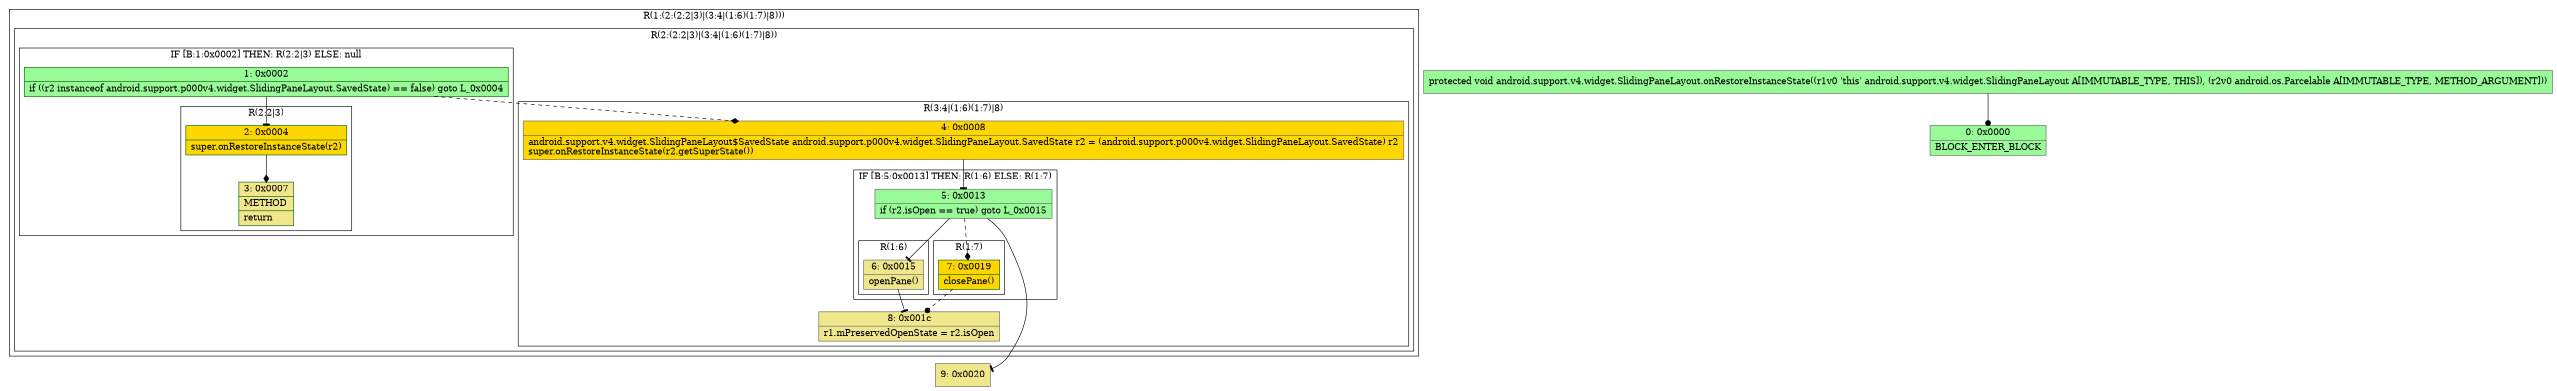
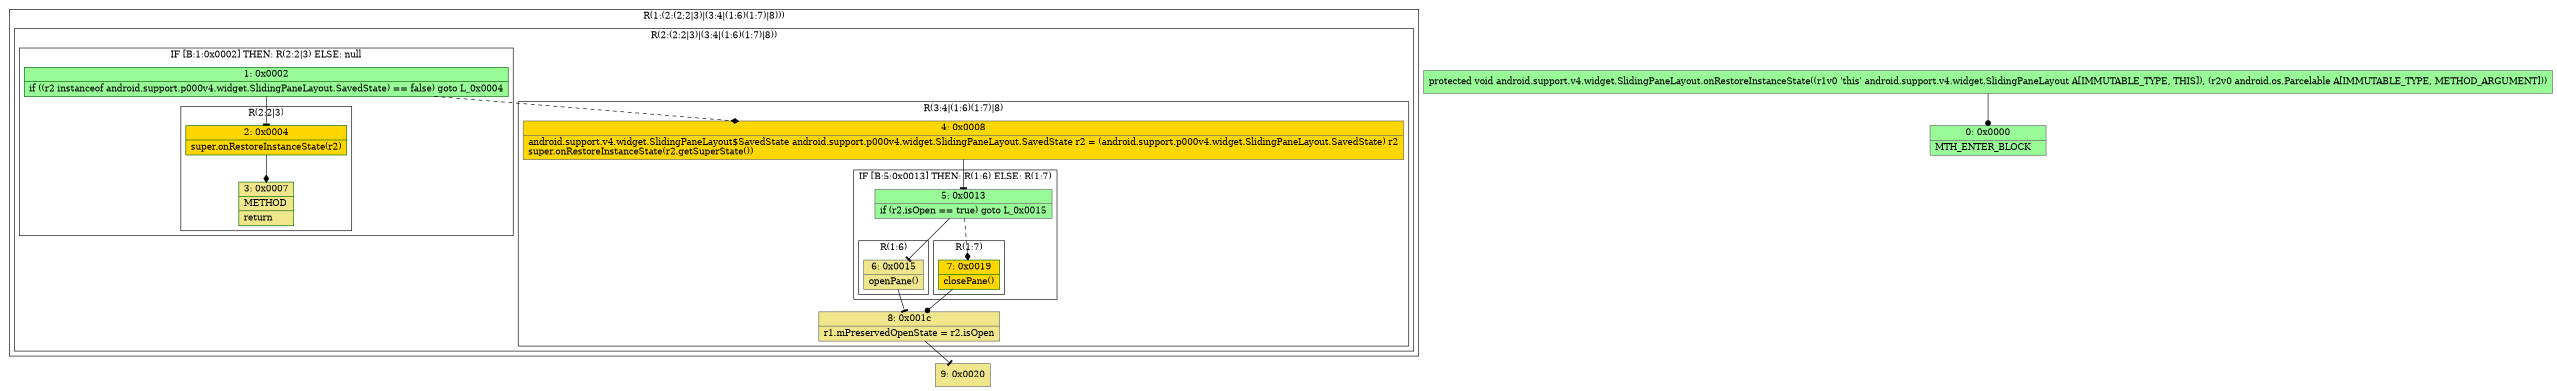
node "0: 0x0000": text "BLOCK_ENTER_BLOCK" -> "MTH_ENTER_BLOCK"
edge "5: 0x0013" -> "9: 0x0020": now "8: 0x001c" -> "9: 0x0020"
edge "7: 0x0019" -> "8: 0x001c": style dashed -> solid
